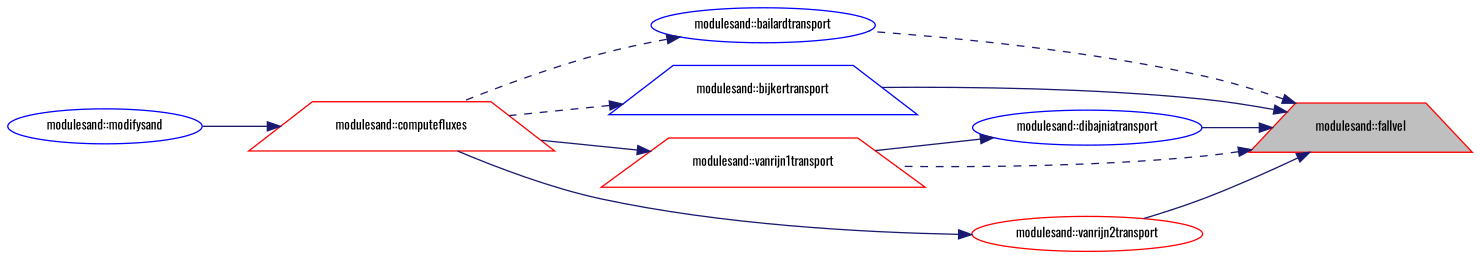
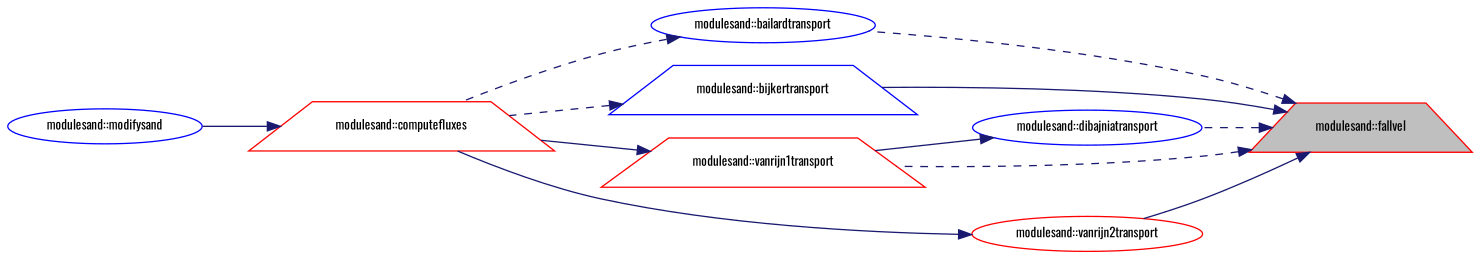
edge "modulesand::dibajniatransport" -> "modulesand::fallvel": style solid -> dashed
